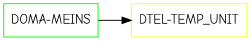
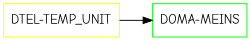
edge "DOMA-MEINS" -> "DTEL-TEMP_UNIT": reversed
